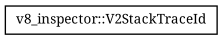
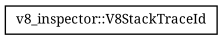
node "v8_inspector::V2StackTraceId": label "v8_inspector::V2StackTraceId" -> "v8_inspector::V8StackTraceId"
